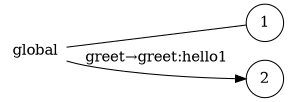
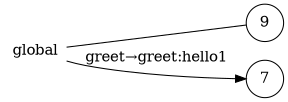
node "1": label "1" -> "9"
node "2": label "2" -> "7"
